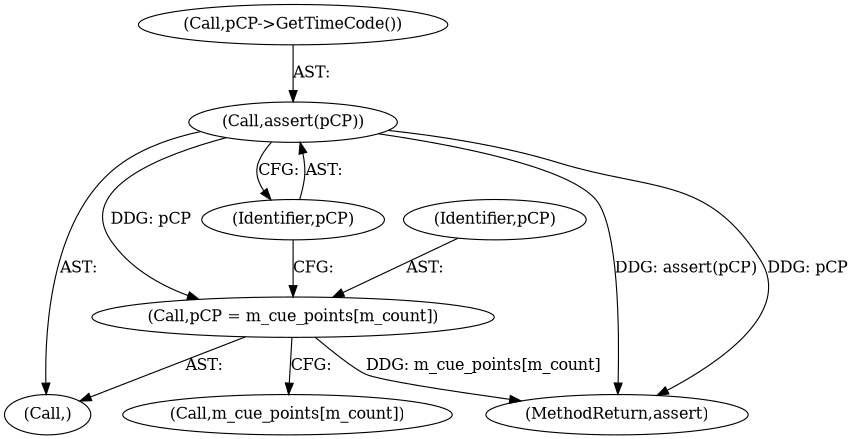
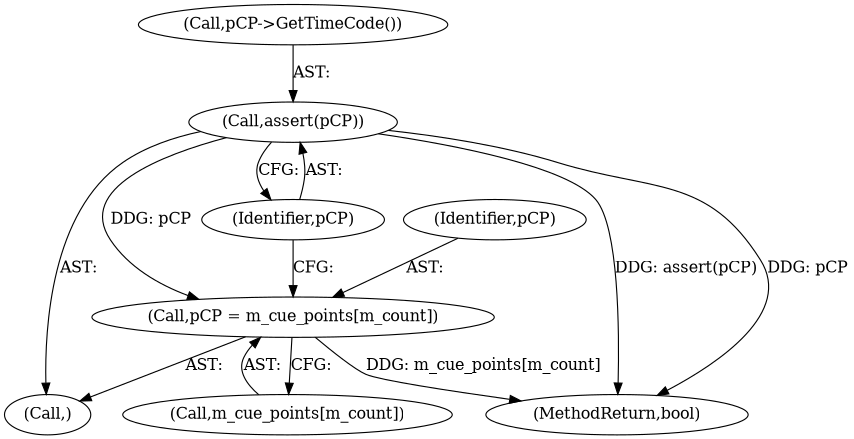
edge "(Call,m_cue_points[m_count])" -> "(Call,pCP = m_cue_points[m_count])": added, label "AST:"
node "(MethodReturn,assert)": label "(MethodReturn,assert)" -> "(MethodReturn,bool)"
